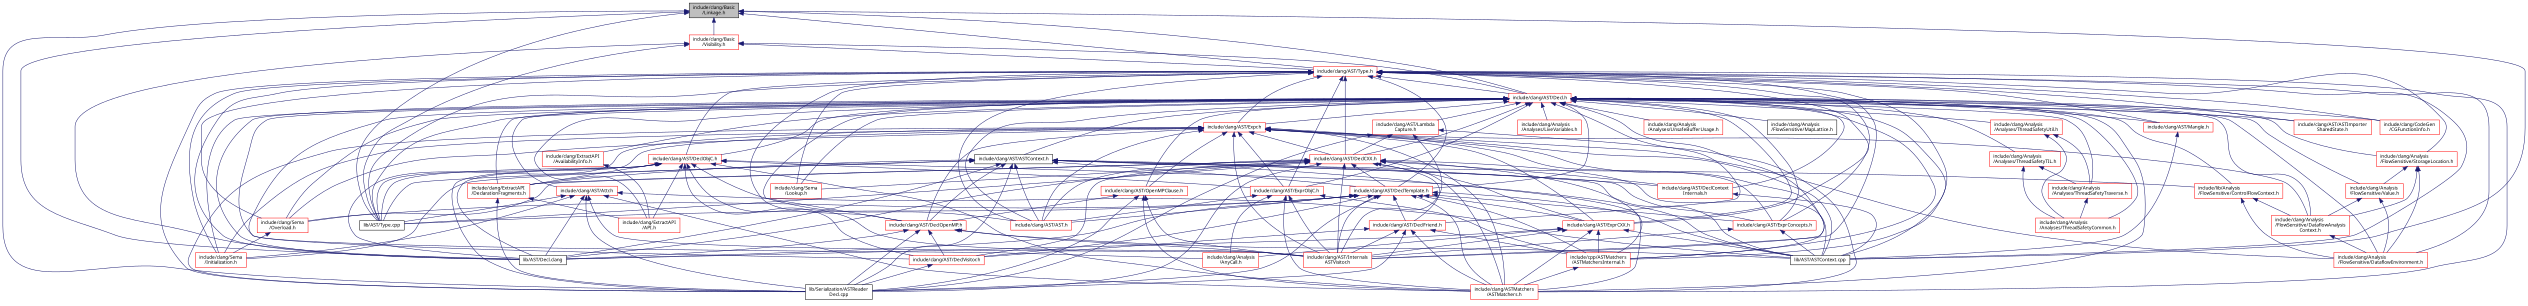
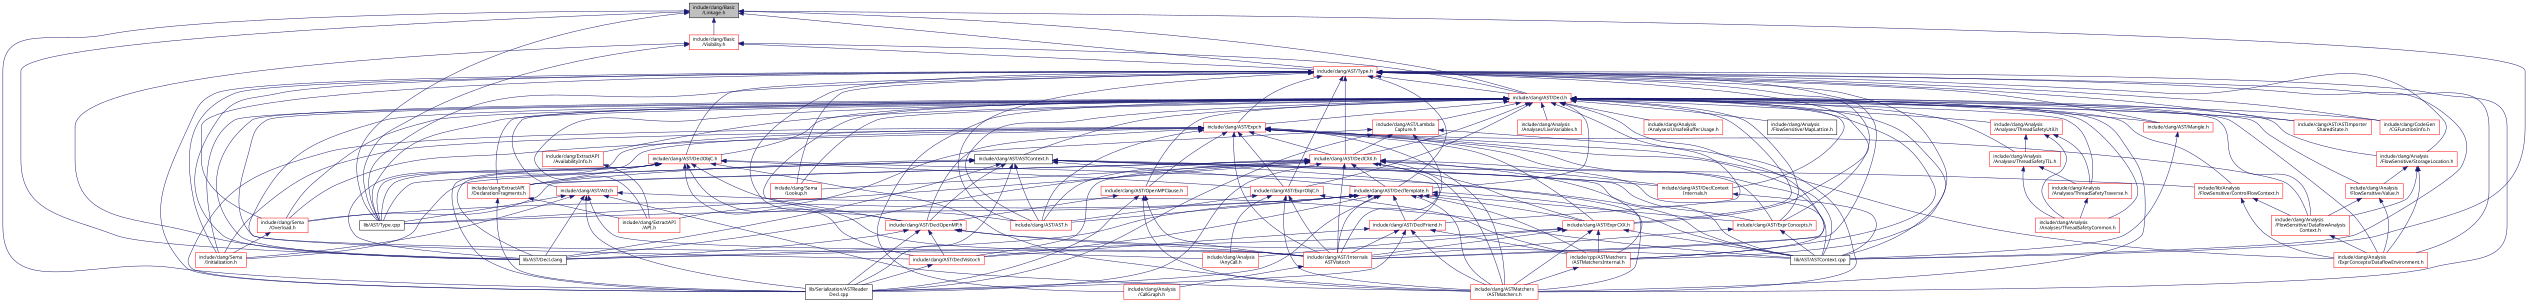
edge "include/clang/Analysis /Analyses/ThreadSafetyTIL.h" -> "include/clang/Analysis /Analyses/ThreadSafetyUtil.h": added
edge "include/clang/ExtractAPI /API.h" -> "include/clang/AST/DeclObjC.h": now "include/clang/ExtractAPI /API.h" -> "include/clang/AST/Lambda Capture.h"
node "include/clang/Analysis /FlowSensitive/DataflowEnvironment.h": label "include/clang/Analysis /FlowSensitive/DataflowEnvironment.h" -> "include/clang/Analysis /ExprConcepts/DataflowEnvironment.h"
node "include/clang/Analysis /CallGraph.h": added
